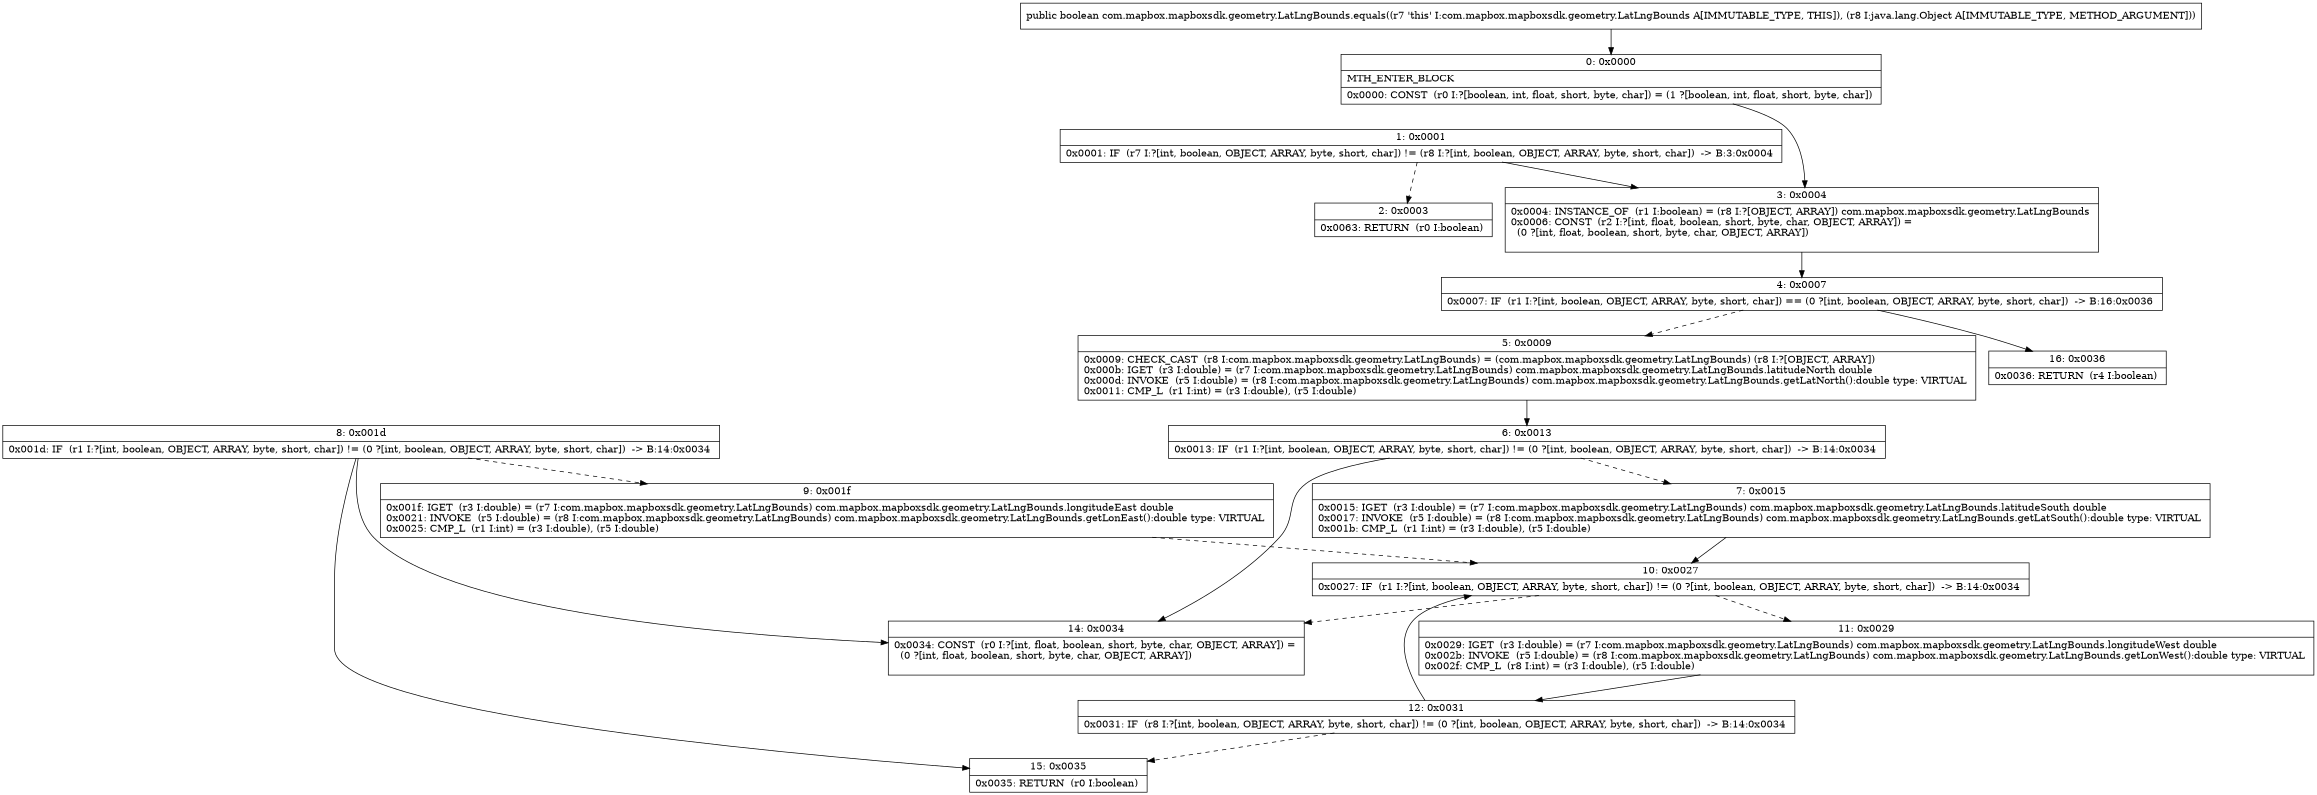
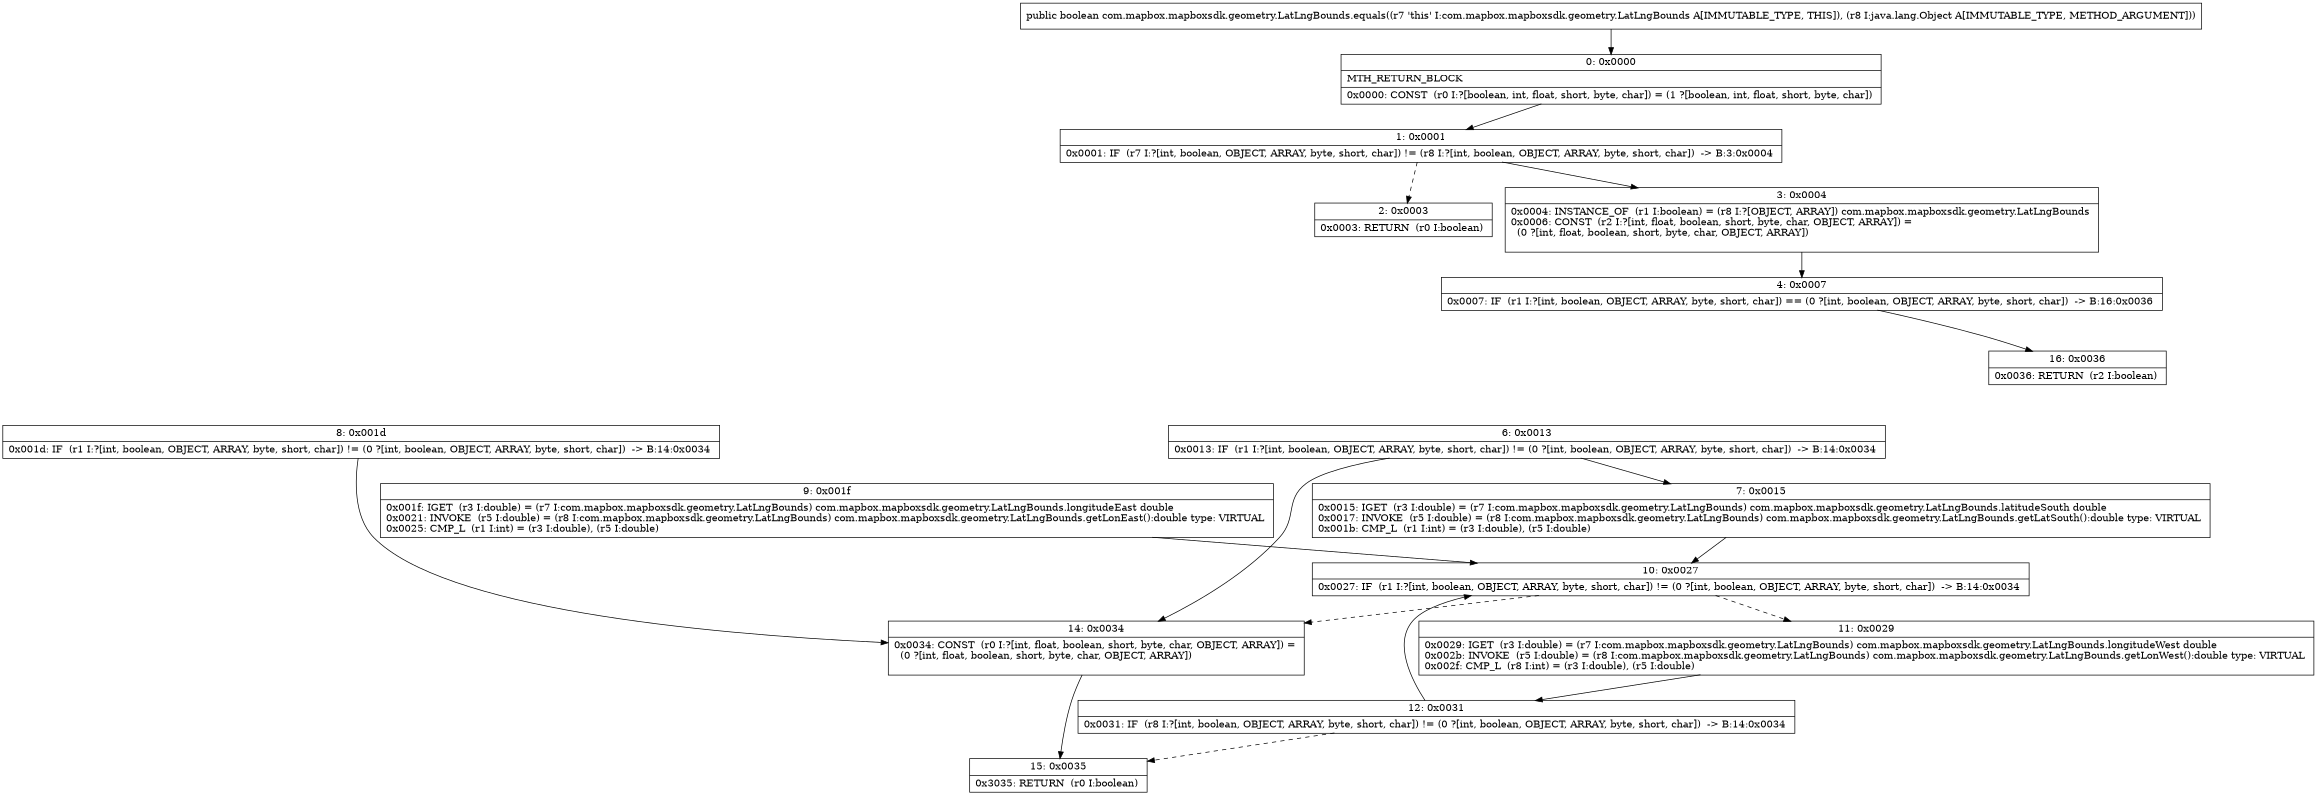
node "0: 0x0000": text "MTH_ENTER_BLOCK" -> "MTH_RETURN_BLOCK"
edge "0: 0x0000" -> "3: 0x0004": now "0: 0x0000" -> "1: 0x0001"
node "2: 0x0003": text "0x0063: RETURN  (r0 I:boolean)" -> "0x0003: RETURN  (r0 I:boolean)"
node "5: 0x0009": removed
node "16: 0x0036": text "0x0036: RETURN  (r4 I:boolean)" -> "0x0036: RETURN  (r2 I:boolean)"
edge "8: 0x001d" -> "9: 0x001f": removed
edge "6: 0x0013" -> "7: 0x0015": style dashed -> solid
edge "9: 0x001f" -> "10: 0x0027": style dashed -> solid
edge "8: 0x001d" -> "15: 0x0035": now "14: 0x0034" -> "15: 0x0035"
node "15: 0x0035": text "0x0035: RETURN  (r0 I:boolean)" -> "0x3035: RETURN  (r0 I:boolean)"
